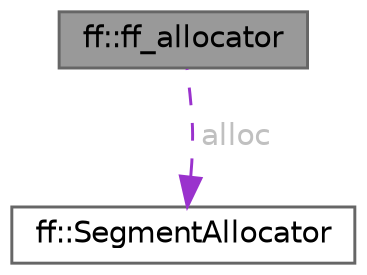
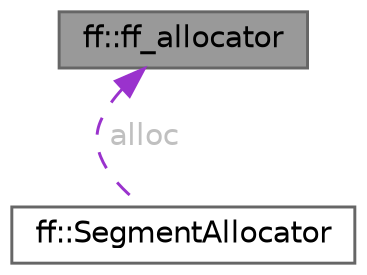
edge "ff::ff_allocator" -> "ff::SegmentAllocator": reversed
